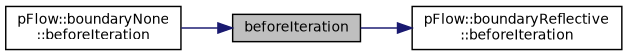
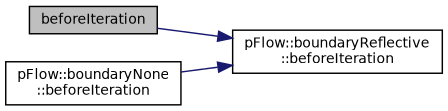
edge "pFlow::boundaryNone ::beforeIteration" -> "beforeIteration": now "pFlow::boundaryNone ::beforeIteration" -> "pFlow::boundaryReflective ::beforeIteration"
